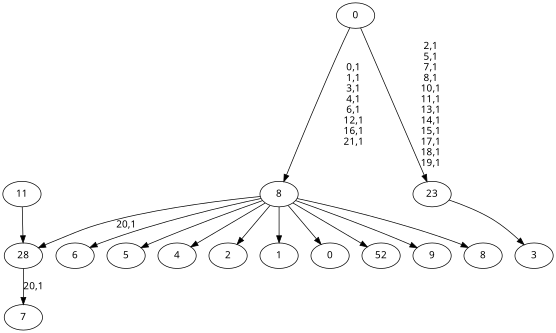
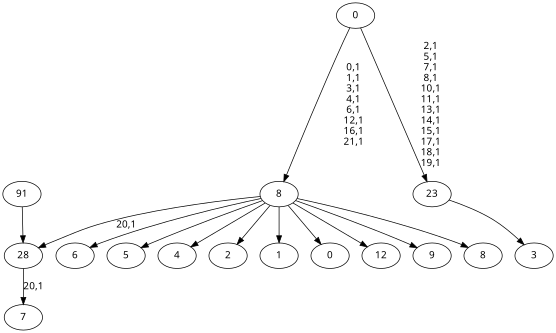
node "11": label "11" -> "91"
node "52": label "52" -> "12"
